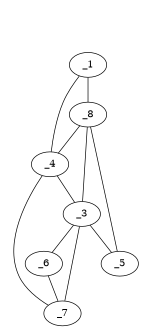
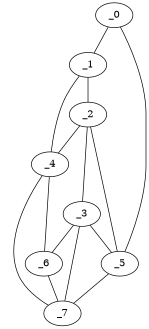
node "_0": added
node "_8": label "_8" -> "_2"
edge "_4" -- "_3": now "_4" -- "_6"
edge "_5" -- "_7": added
